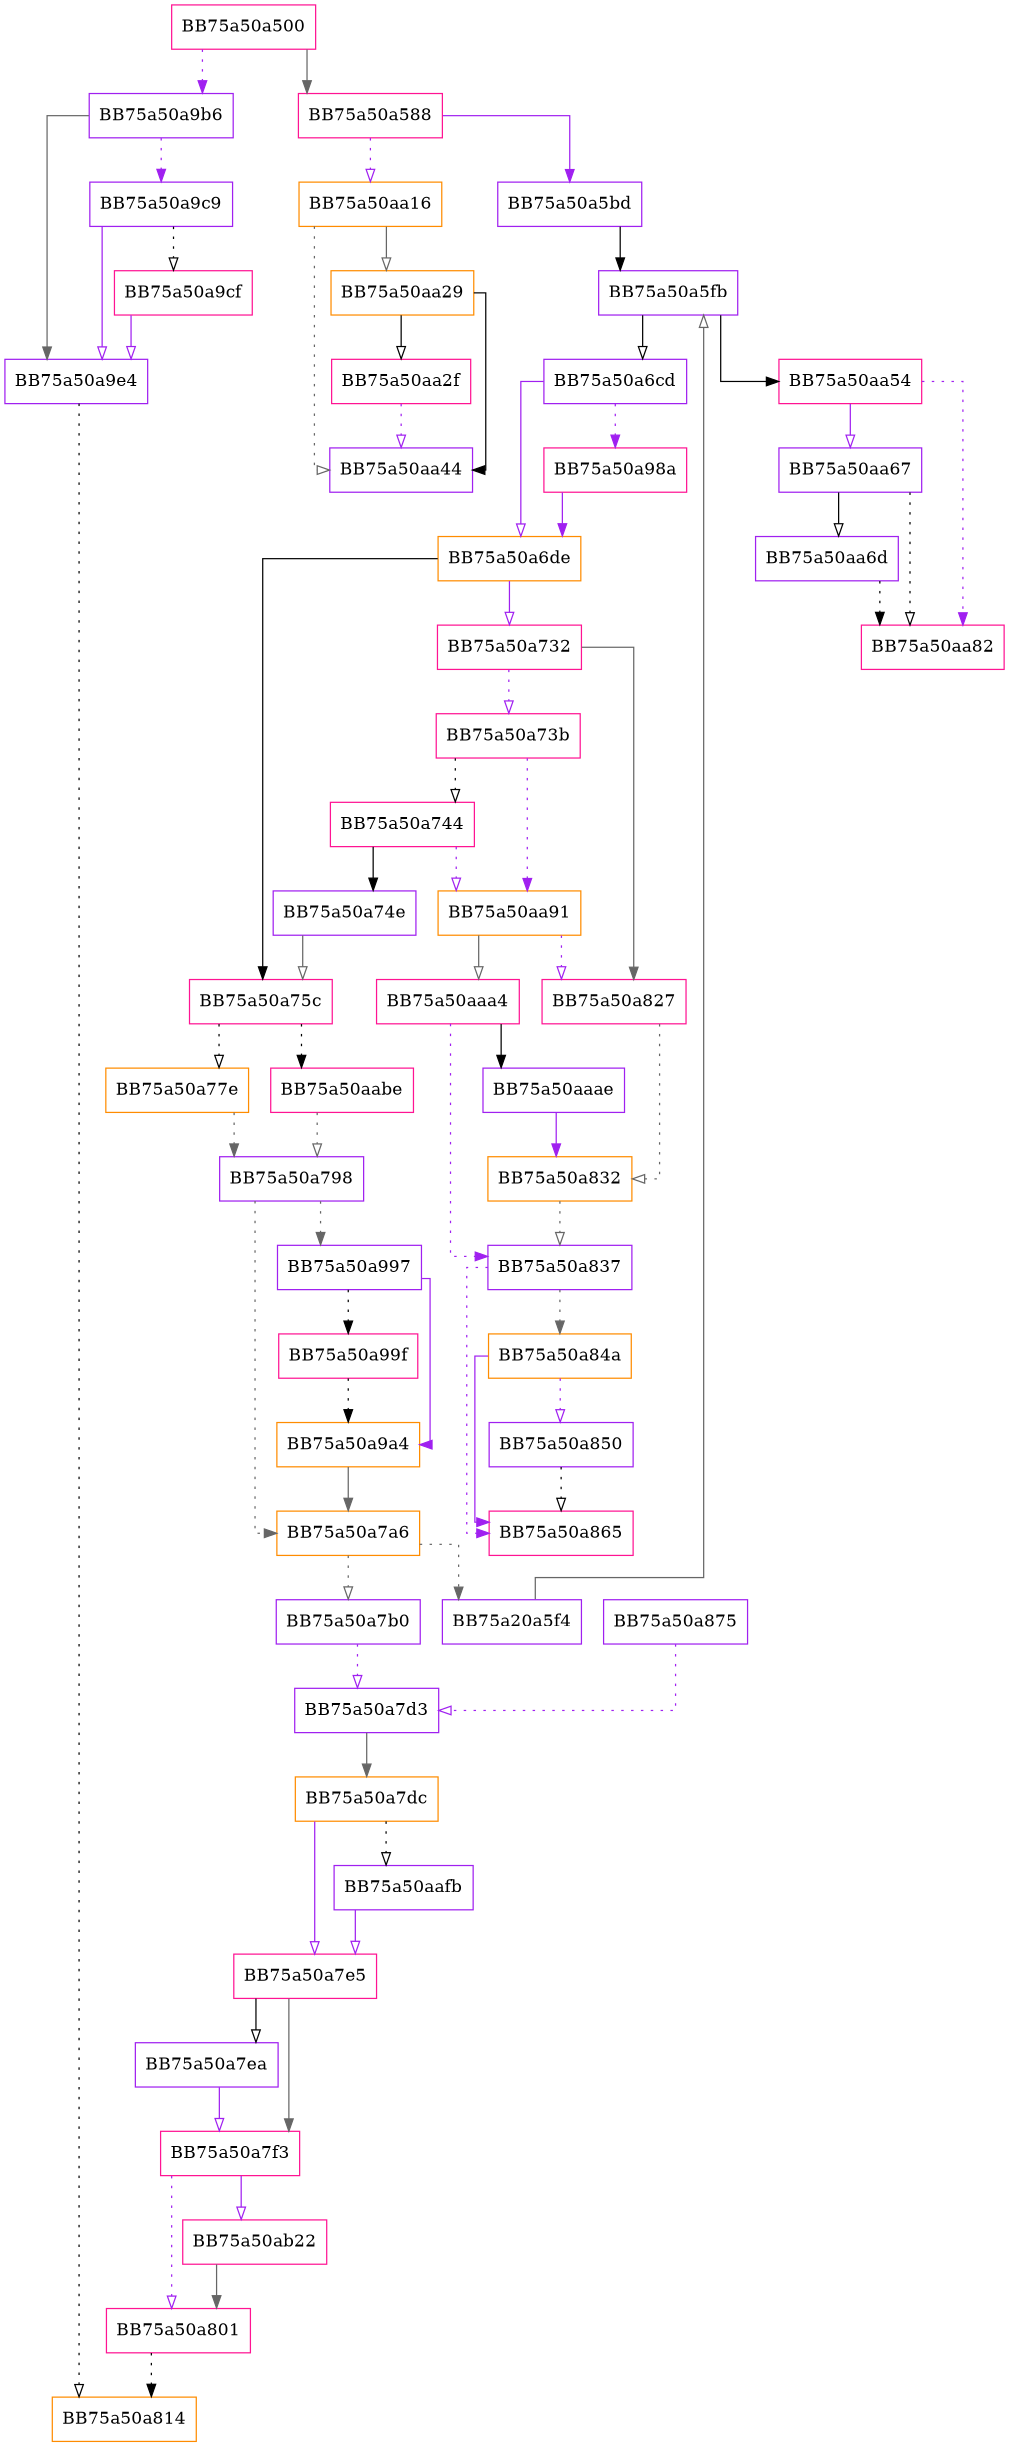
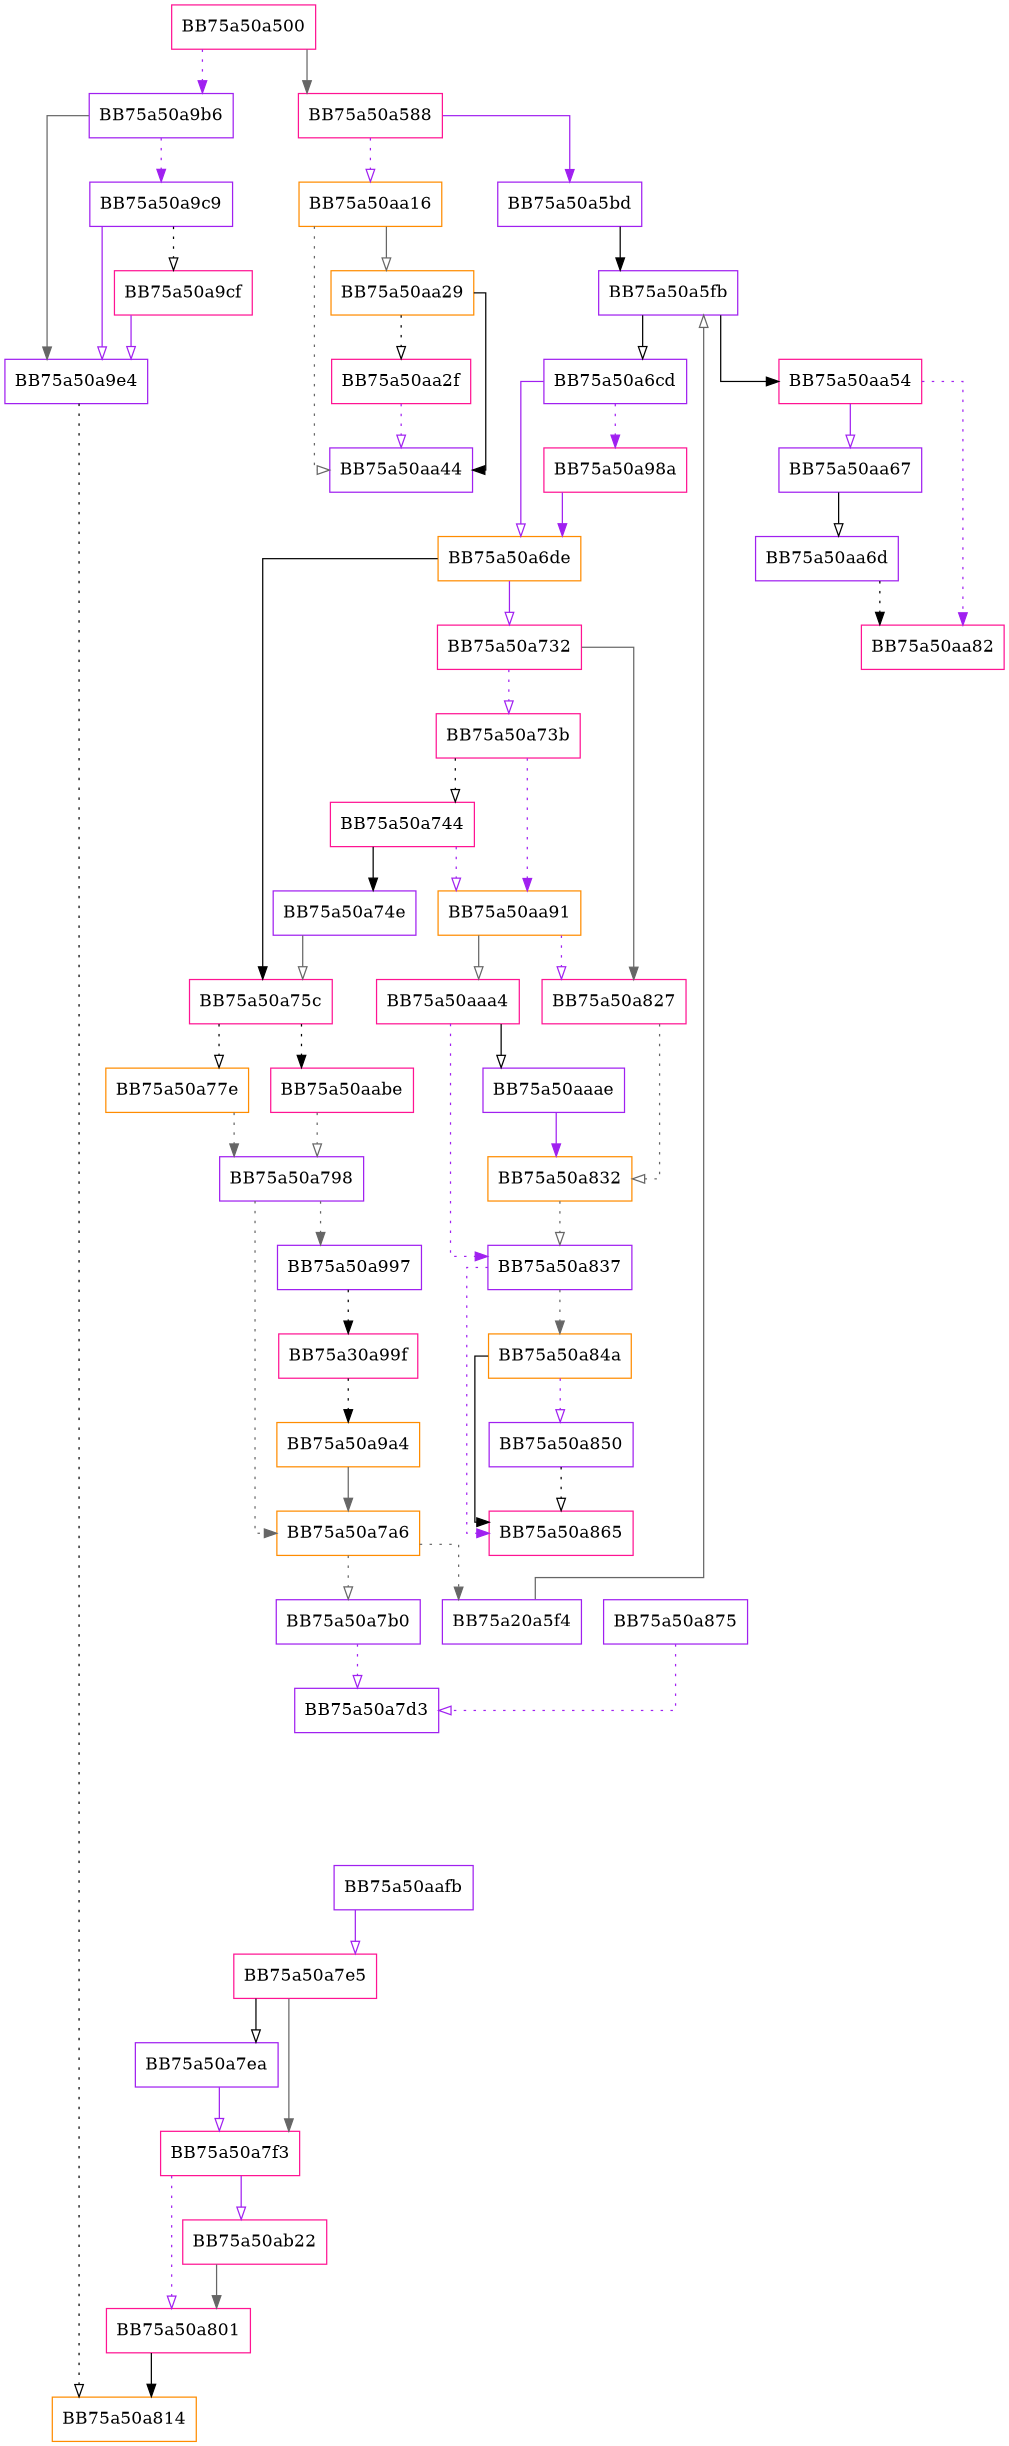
edge "BB75a50aa29" -> "BB75a50aa2f": style solid -> dotted
edge "BB75a50aa67" -> "BB75a50aa82": removed
edge "BB75a50aaa4" -> "BB75a50aaae": arrowhead normal -> onormal
node "BB75a50a99f": label "BB75a50a99f" -> "BB75a30a99f"
edge "BB75a50a997" -> "BB75a50a9a4": removed
edge "BB75a50a84a" -> "BB75a50a865": color purple -> black
node "BB75a50a7dc": removed
edge "BB75a50a801" -> "BB75a50a814": style dotted -> solid
